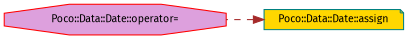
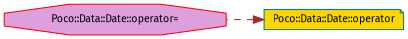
node "Poco::Data::Date::assign": label "Poco::Data::Date::assign" -> "Poco::Data::Date::operator"
